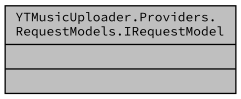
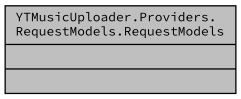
node "YTMusicUploader.Providers.": text "RequestModels.IRequestModel" -> "RequestModels.RequestModels"
